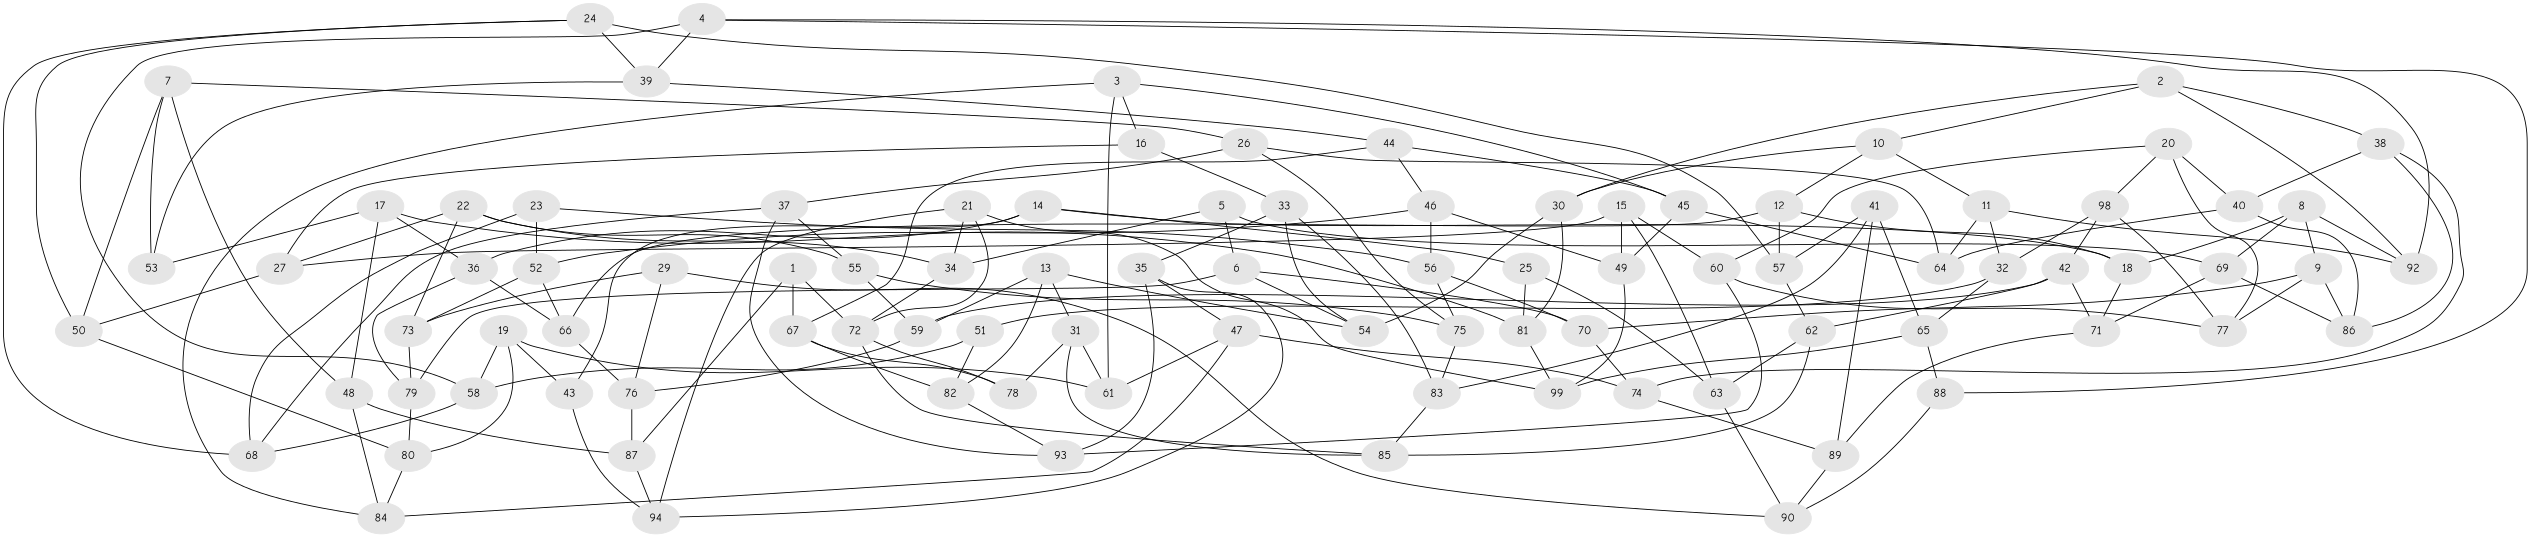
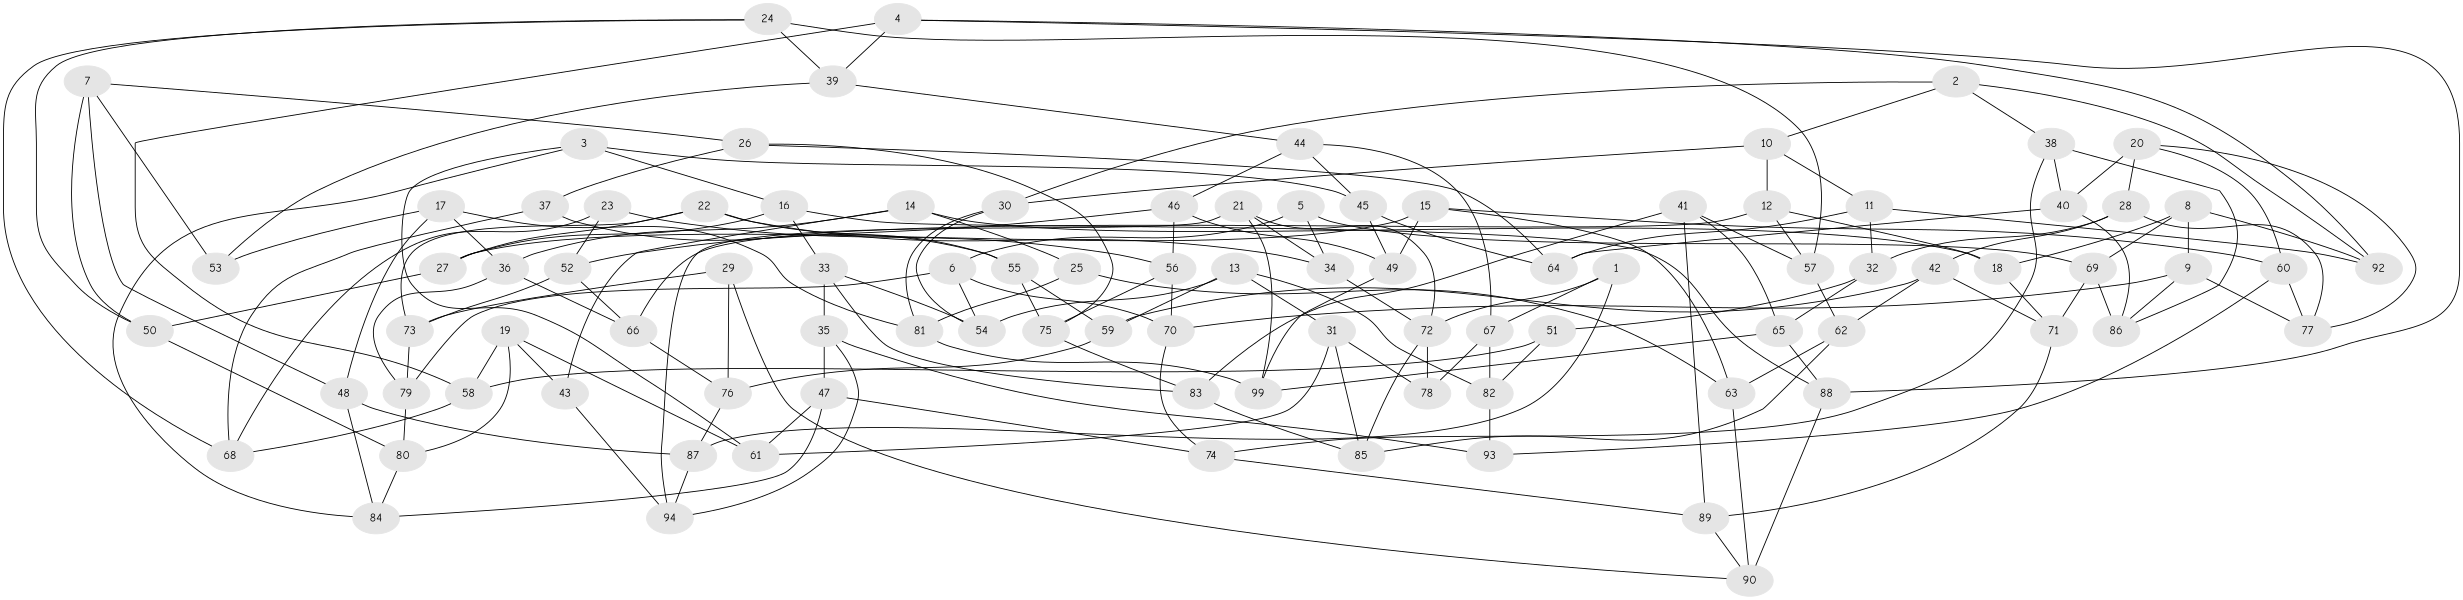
node "98": label "98" -> "28"
edge "16" -- "88": added
edge "37" -- "93": removed
